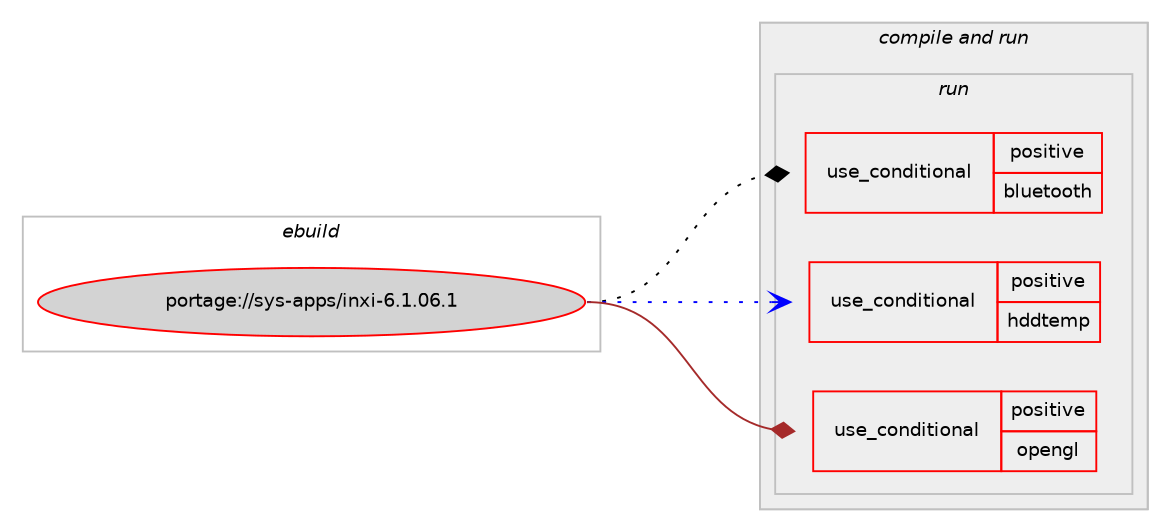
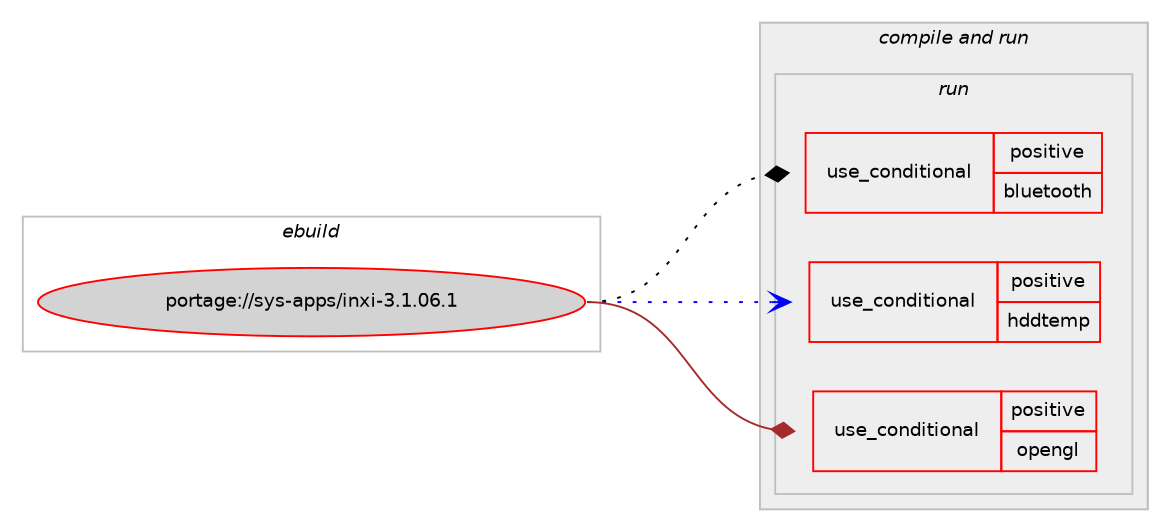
node "portage://sys-apps/inxi-6.1.06.1": label "portage://sys-apps/inxi-6.1.06.1" -> "portage://sys-apps/inxi-3.1.06.1"
